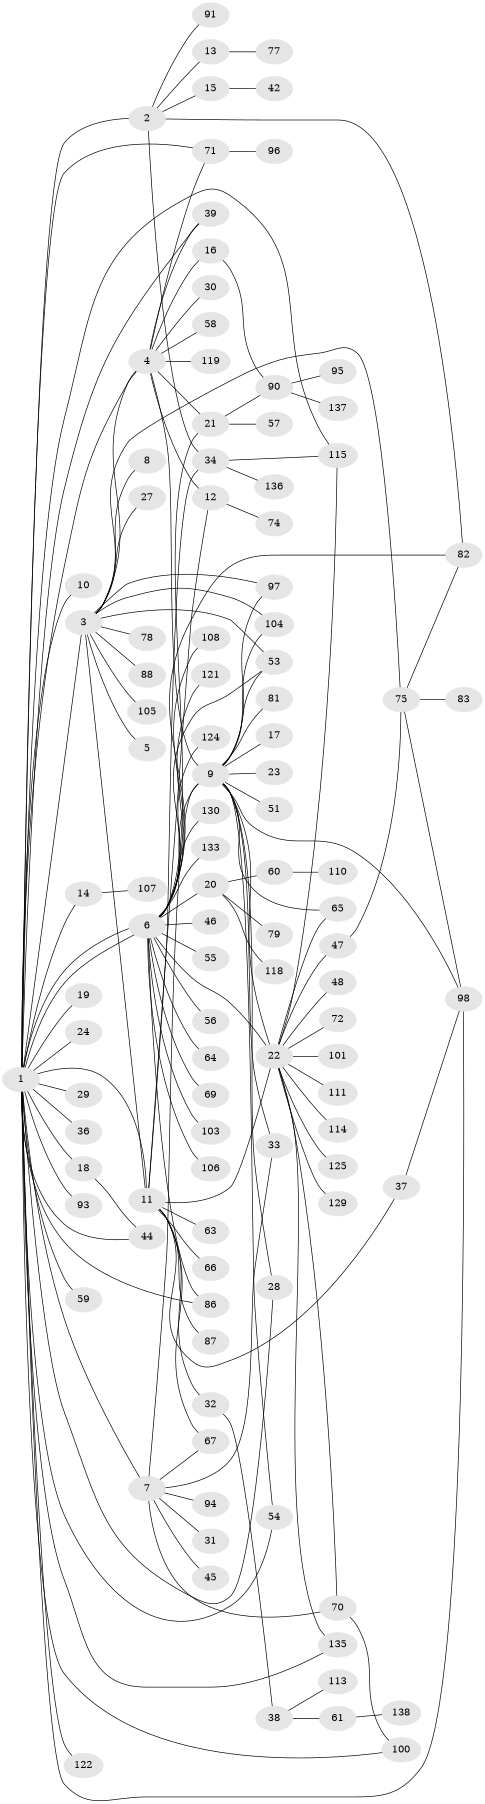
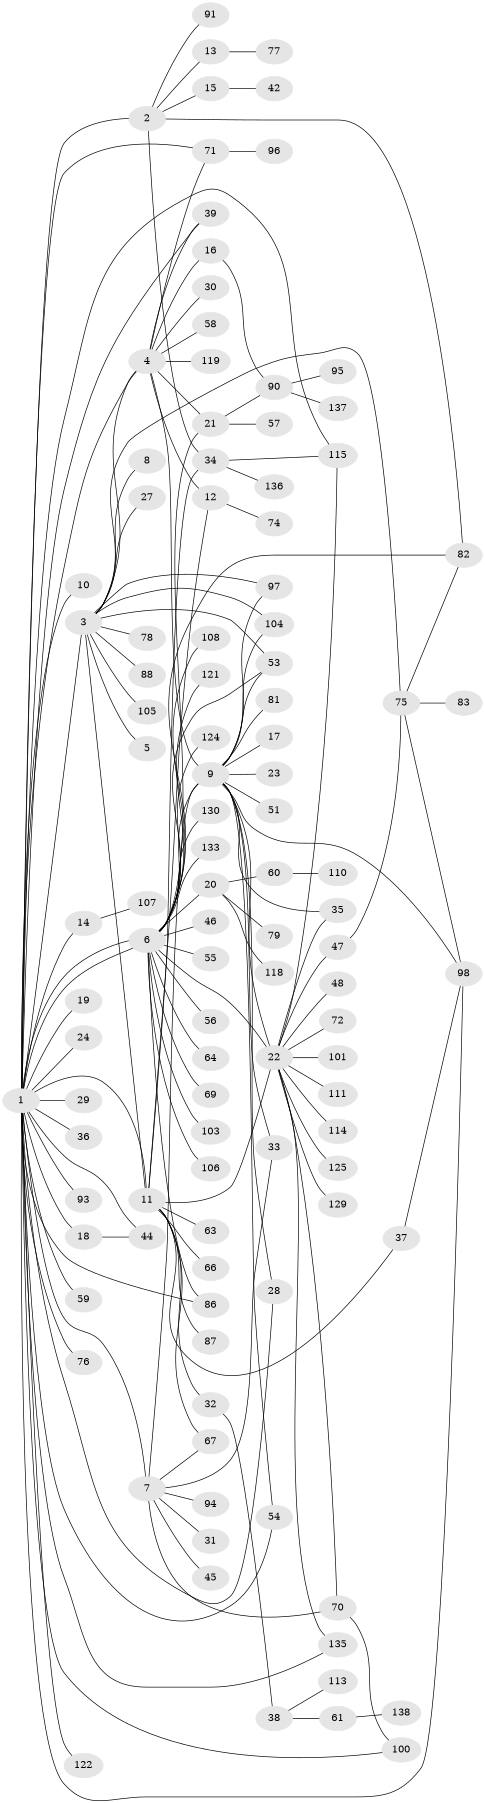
node "65": label "65" -> "35"
node "76": added
